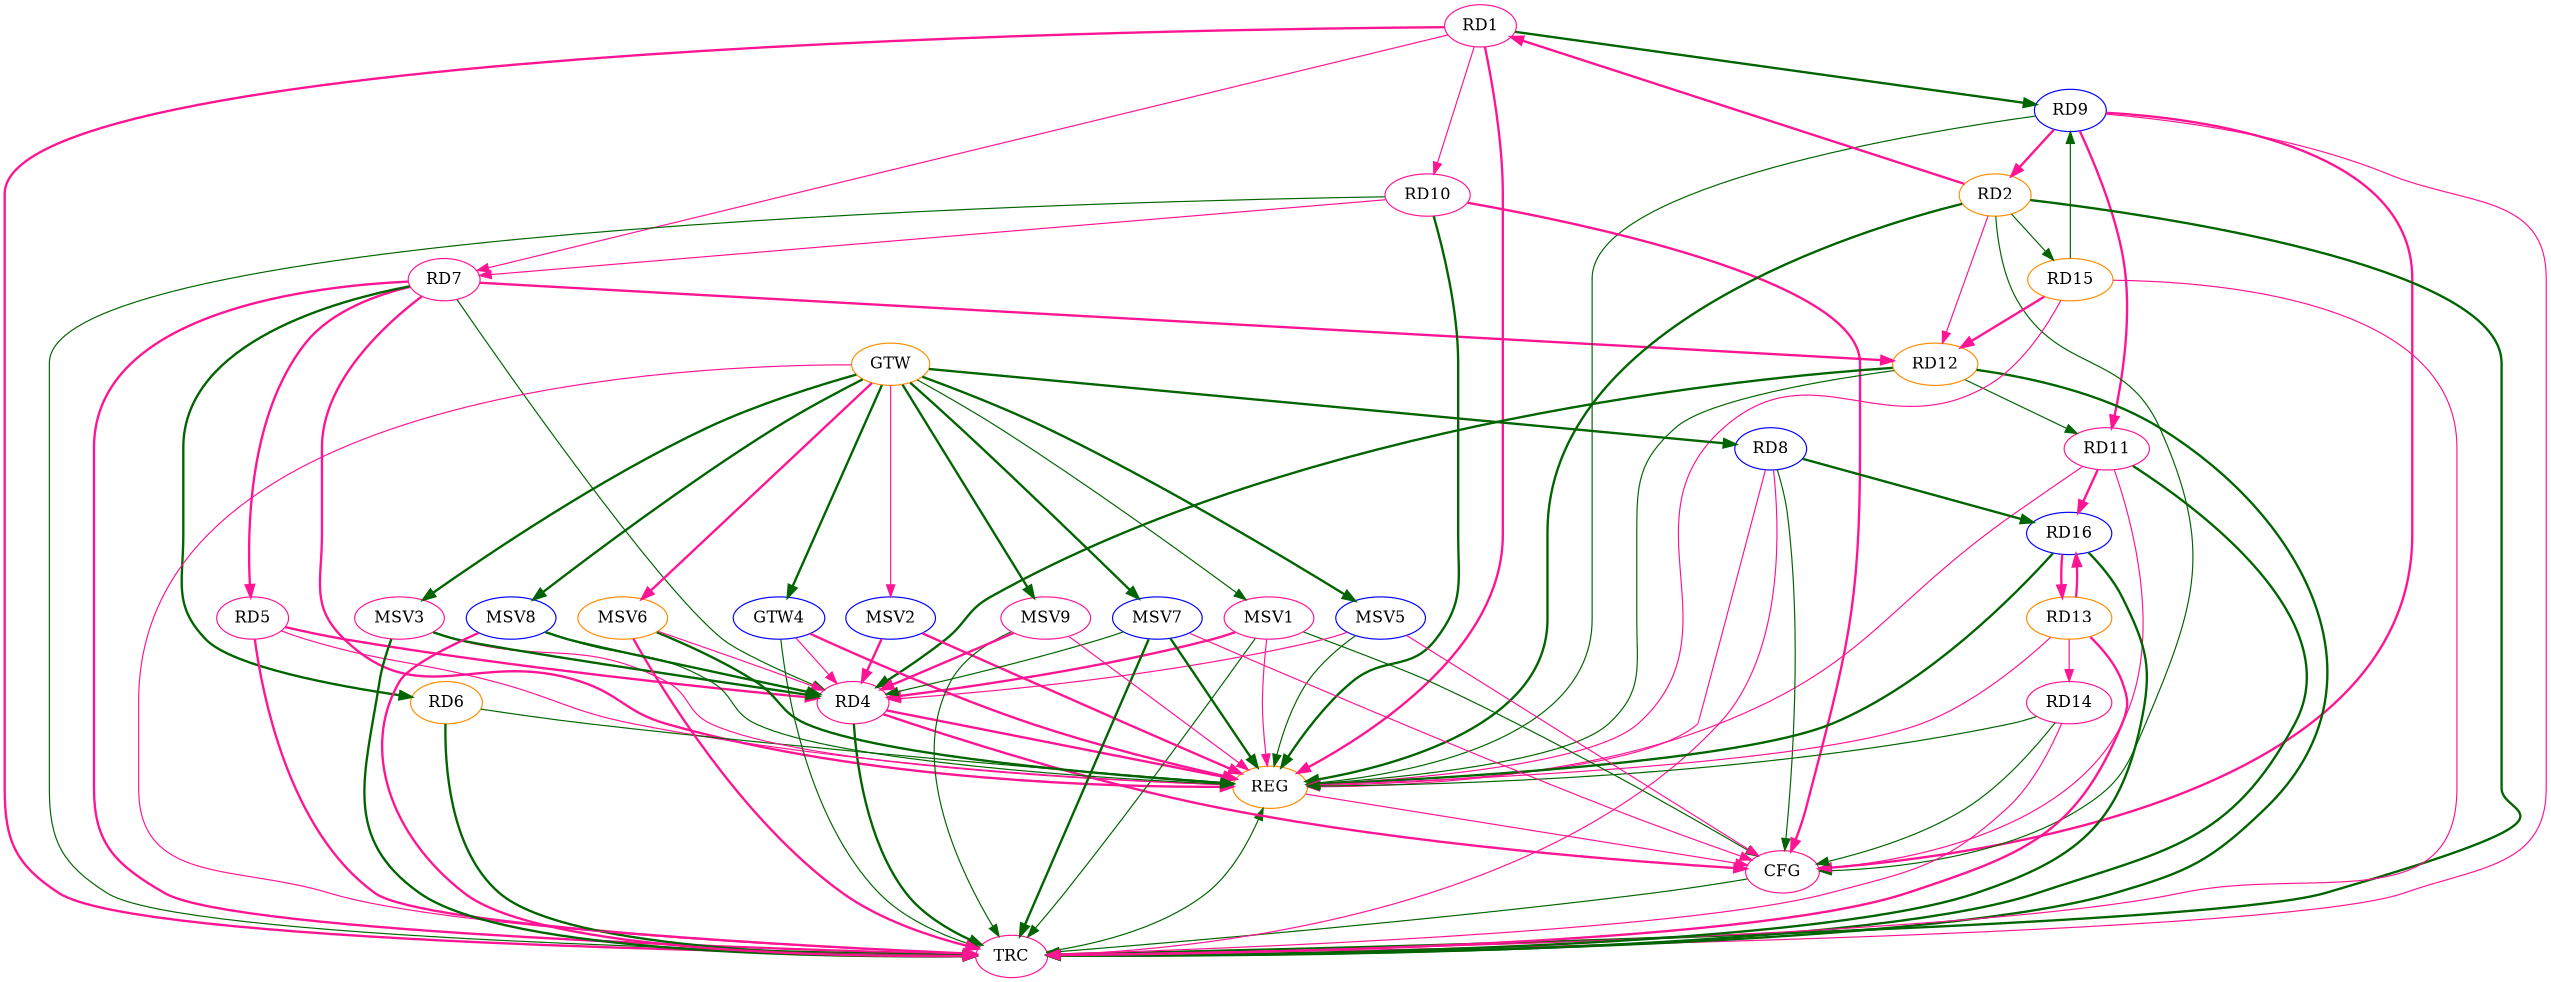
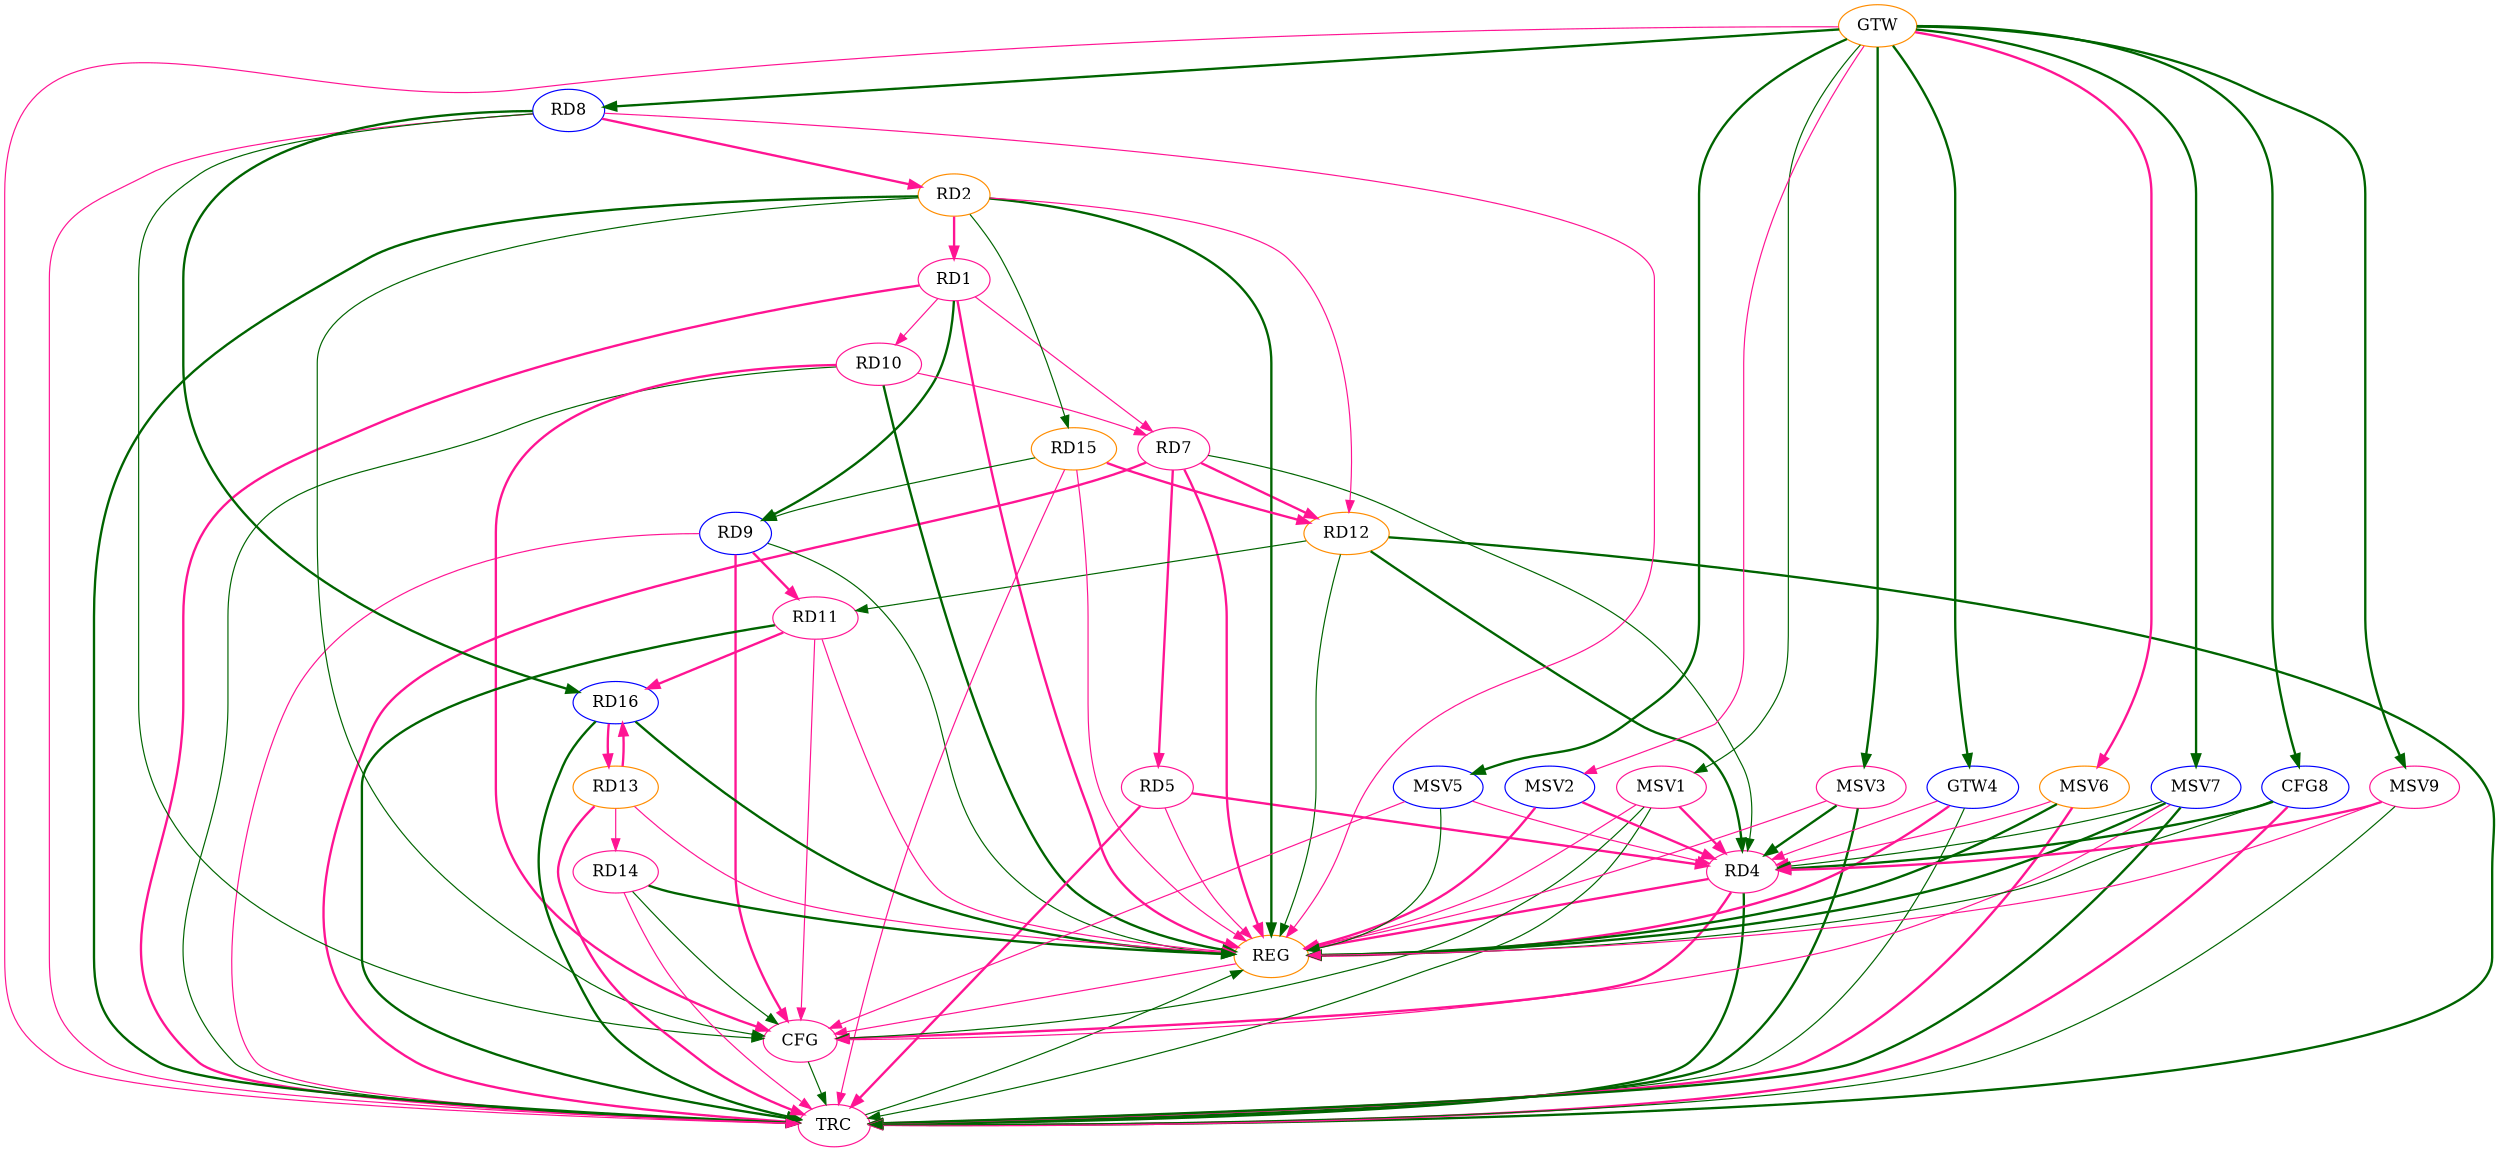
edge "RD9" -> "RD2": now "RD8" -> "RD2"
node "MSV8": label "MSV8" -> "CFG8"
node "RD6": removed
edge "RD14" -> "REG": style solid -> bold
